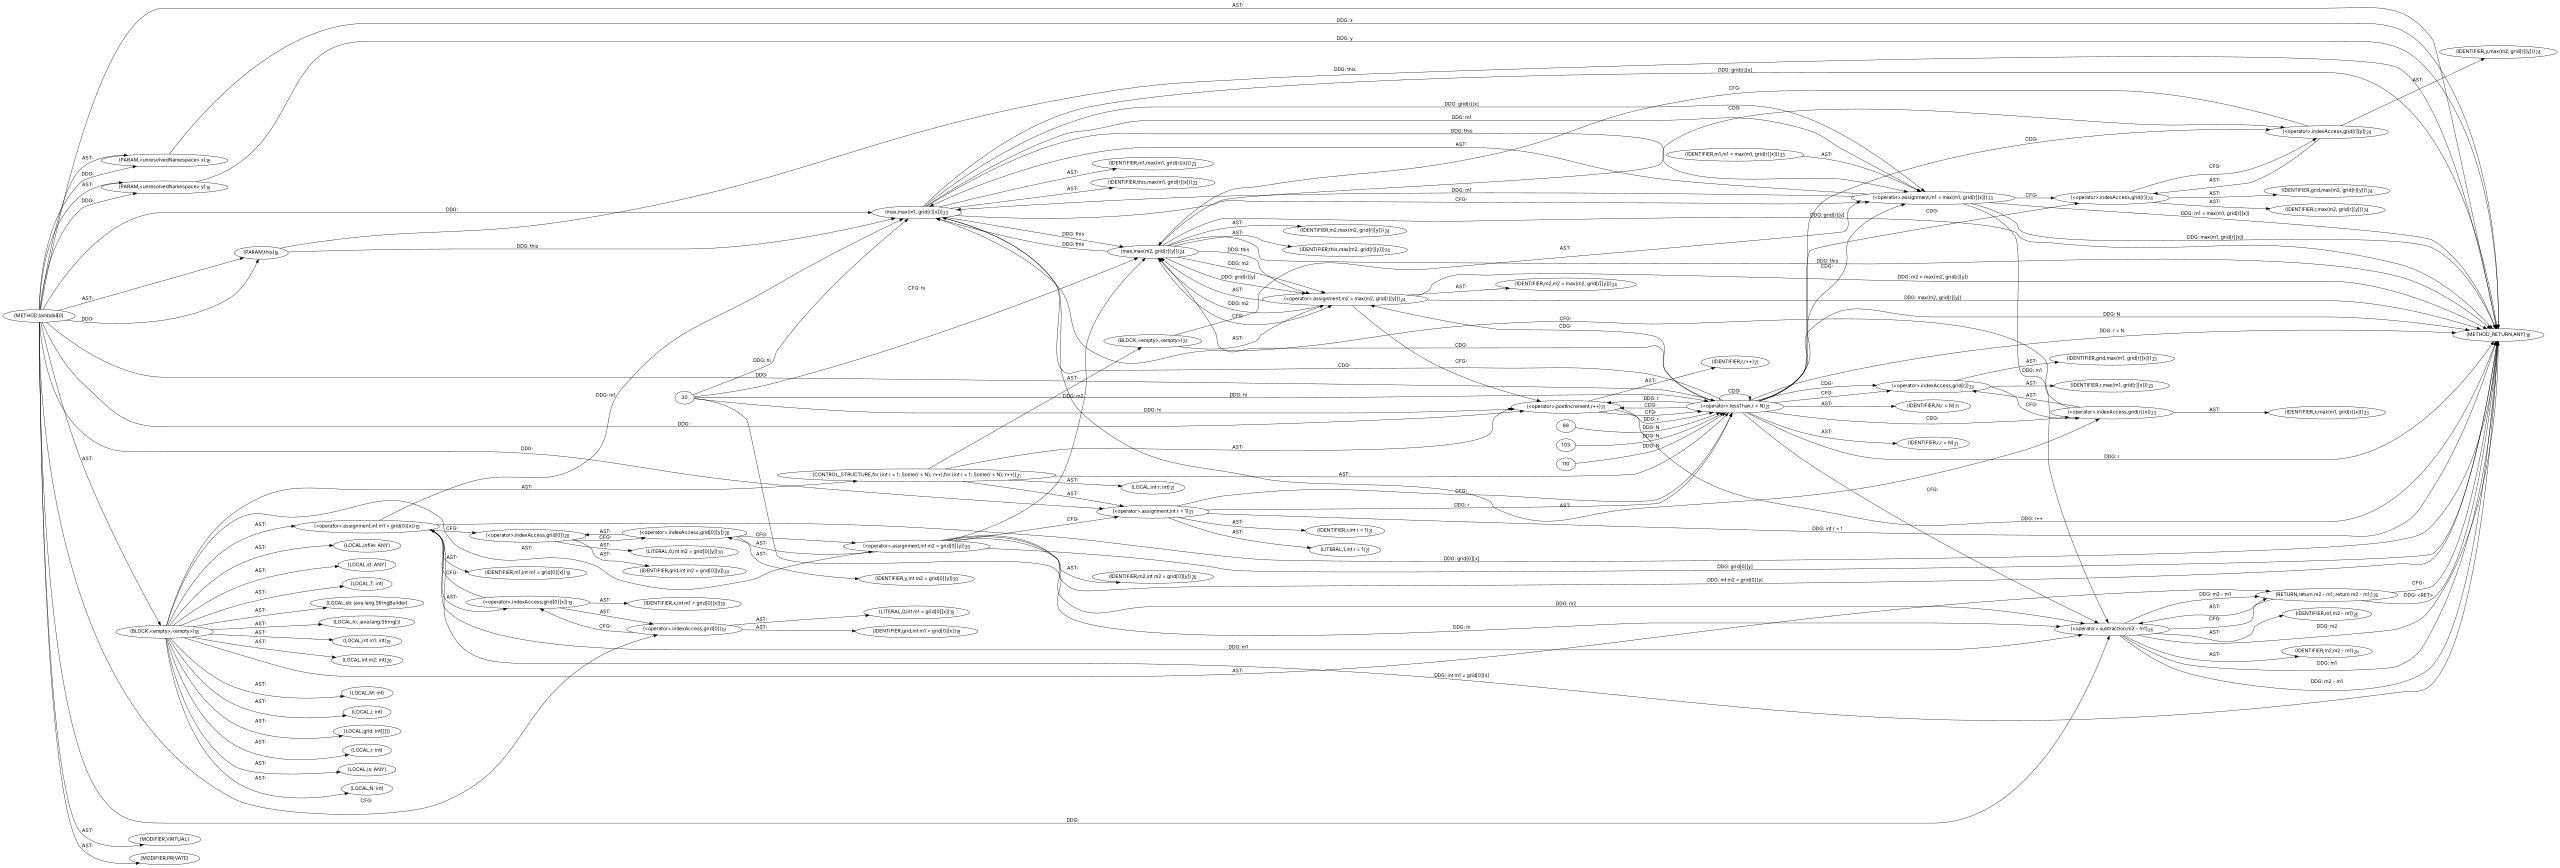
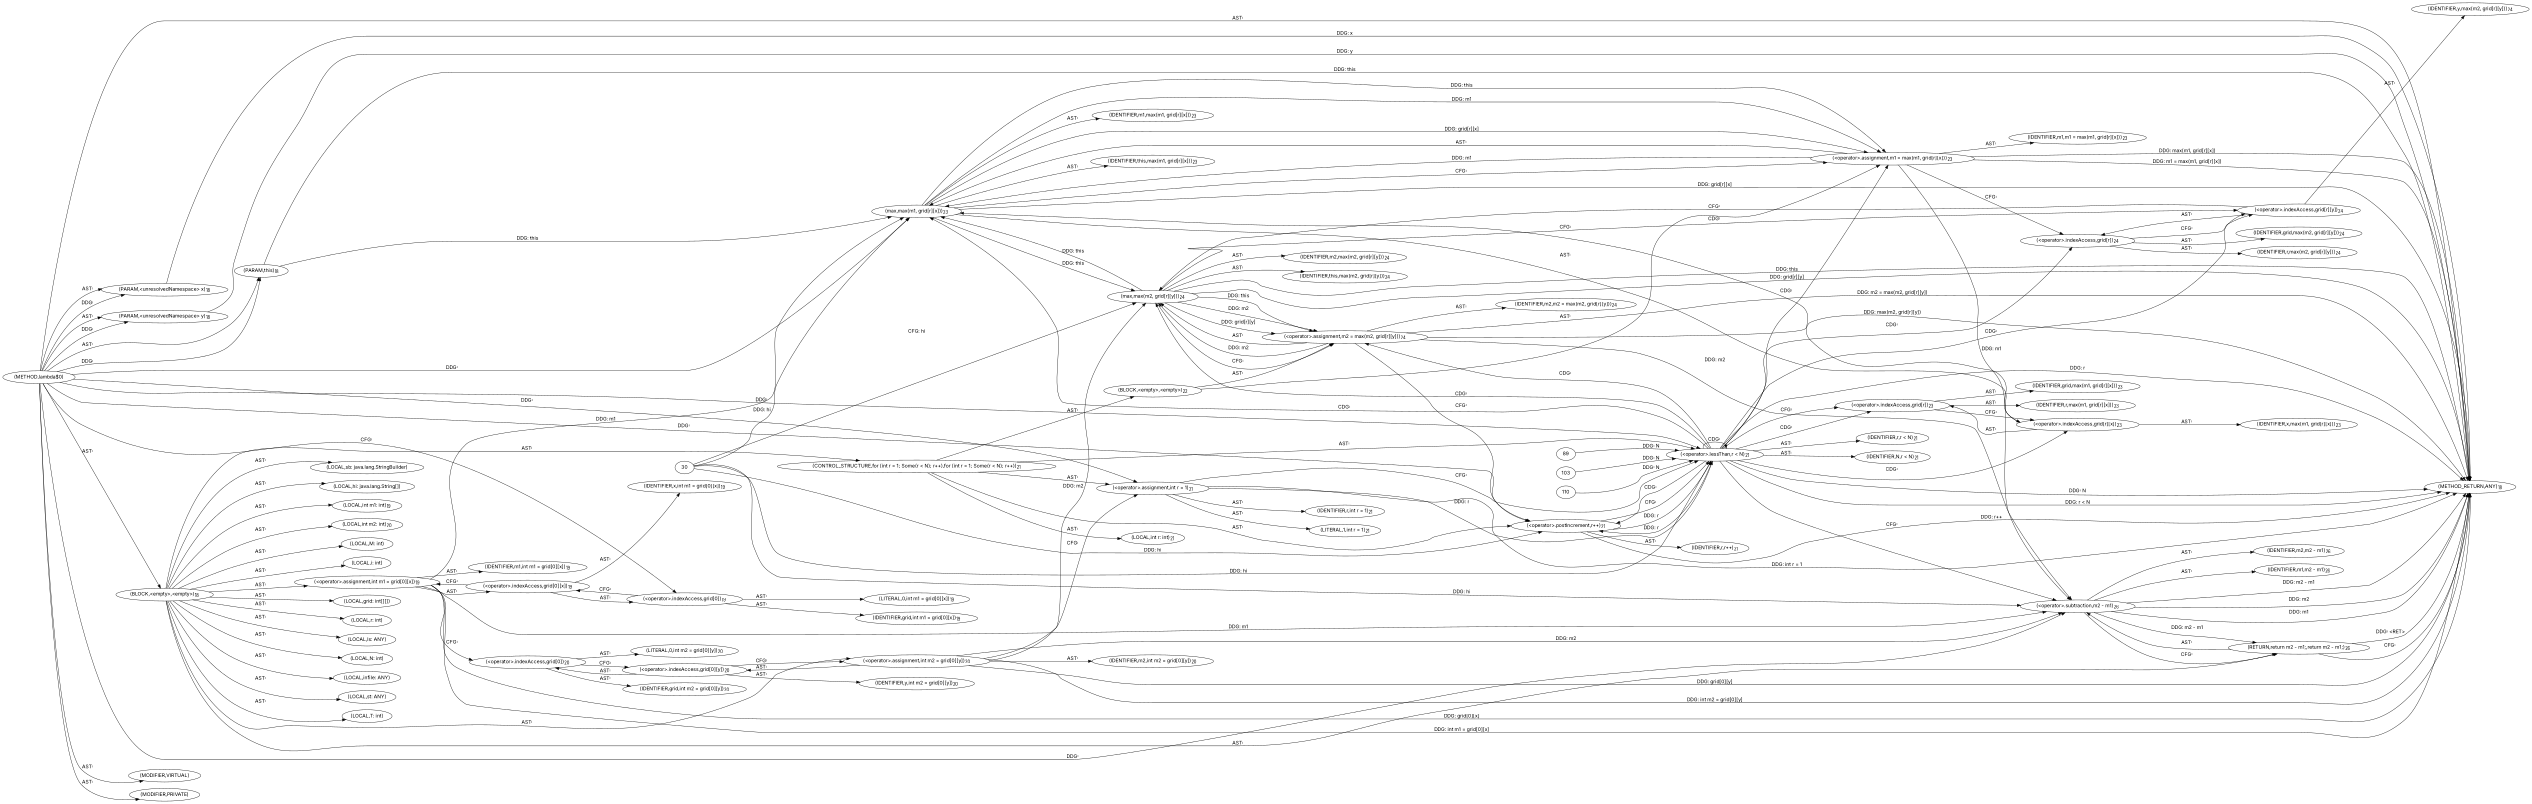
edge "(IDENTIFIER,m1,m1 = max(m1, grid[r][x]))" -> "(<operator>.assignment,m1 = max(m1, grid[r][x]))": reversed
edge "(<operator>.assignment,m2 = max(m2, grid[r][y]))" -> "(<operator>.subtraction,m2 - m1)": added, label "DDG: m2"
